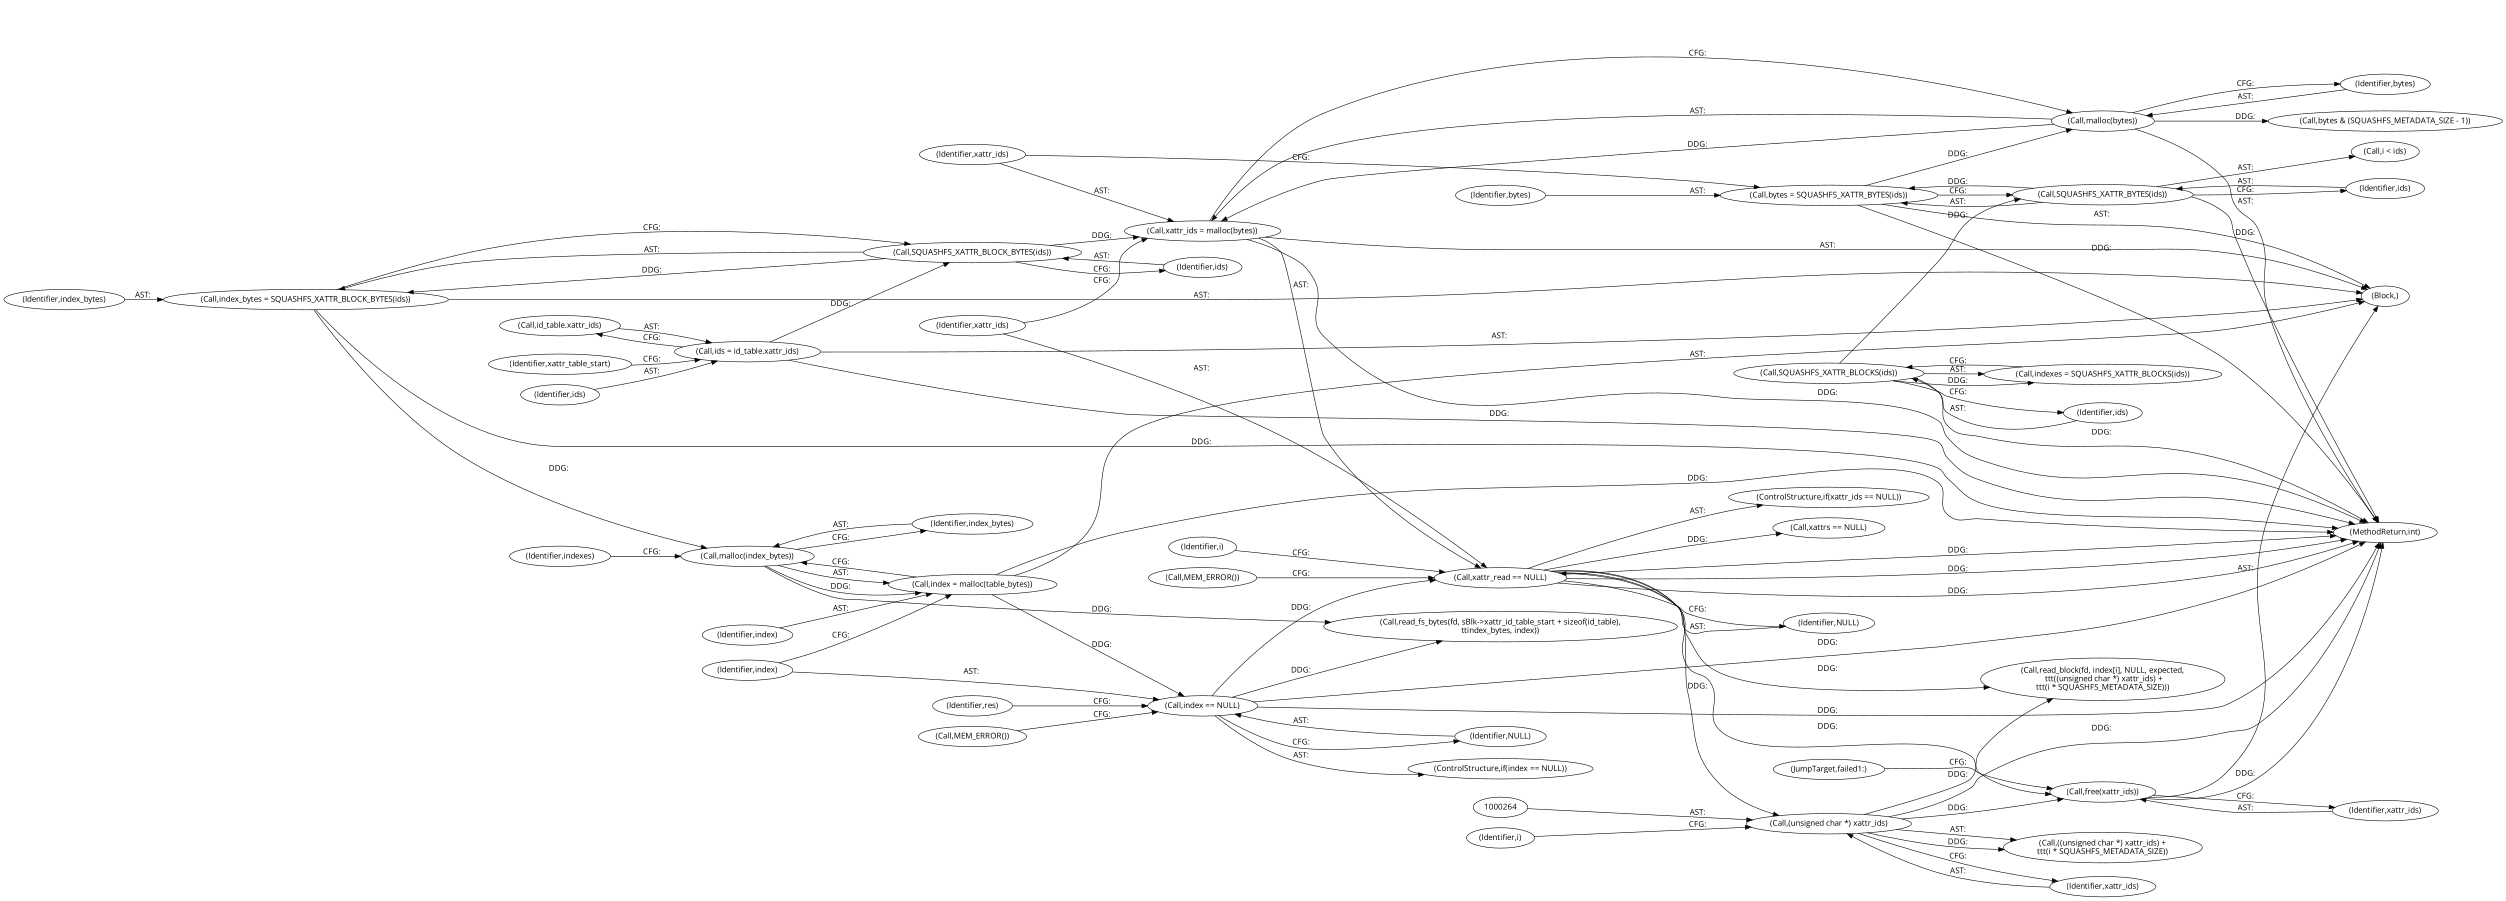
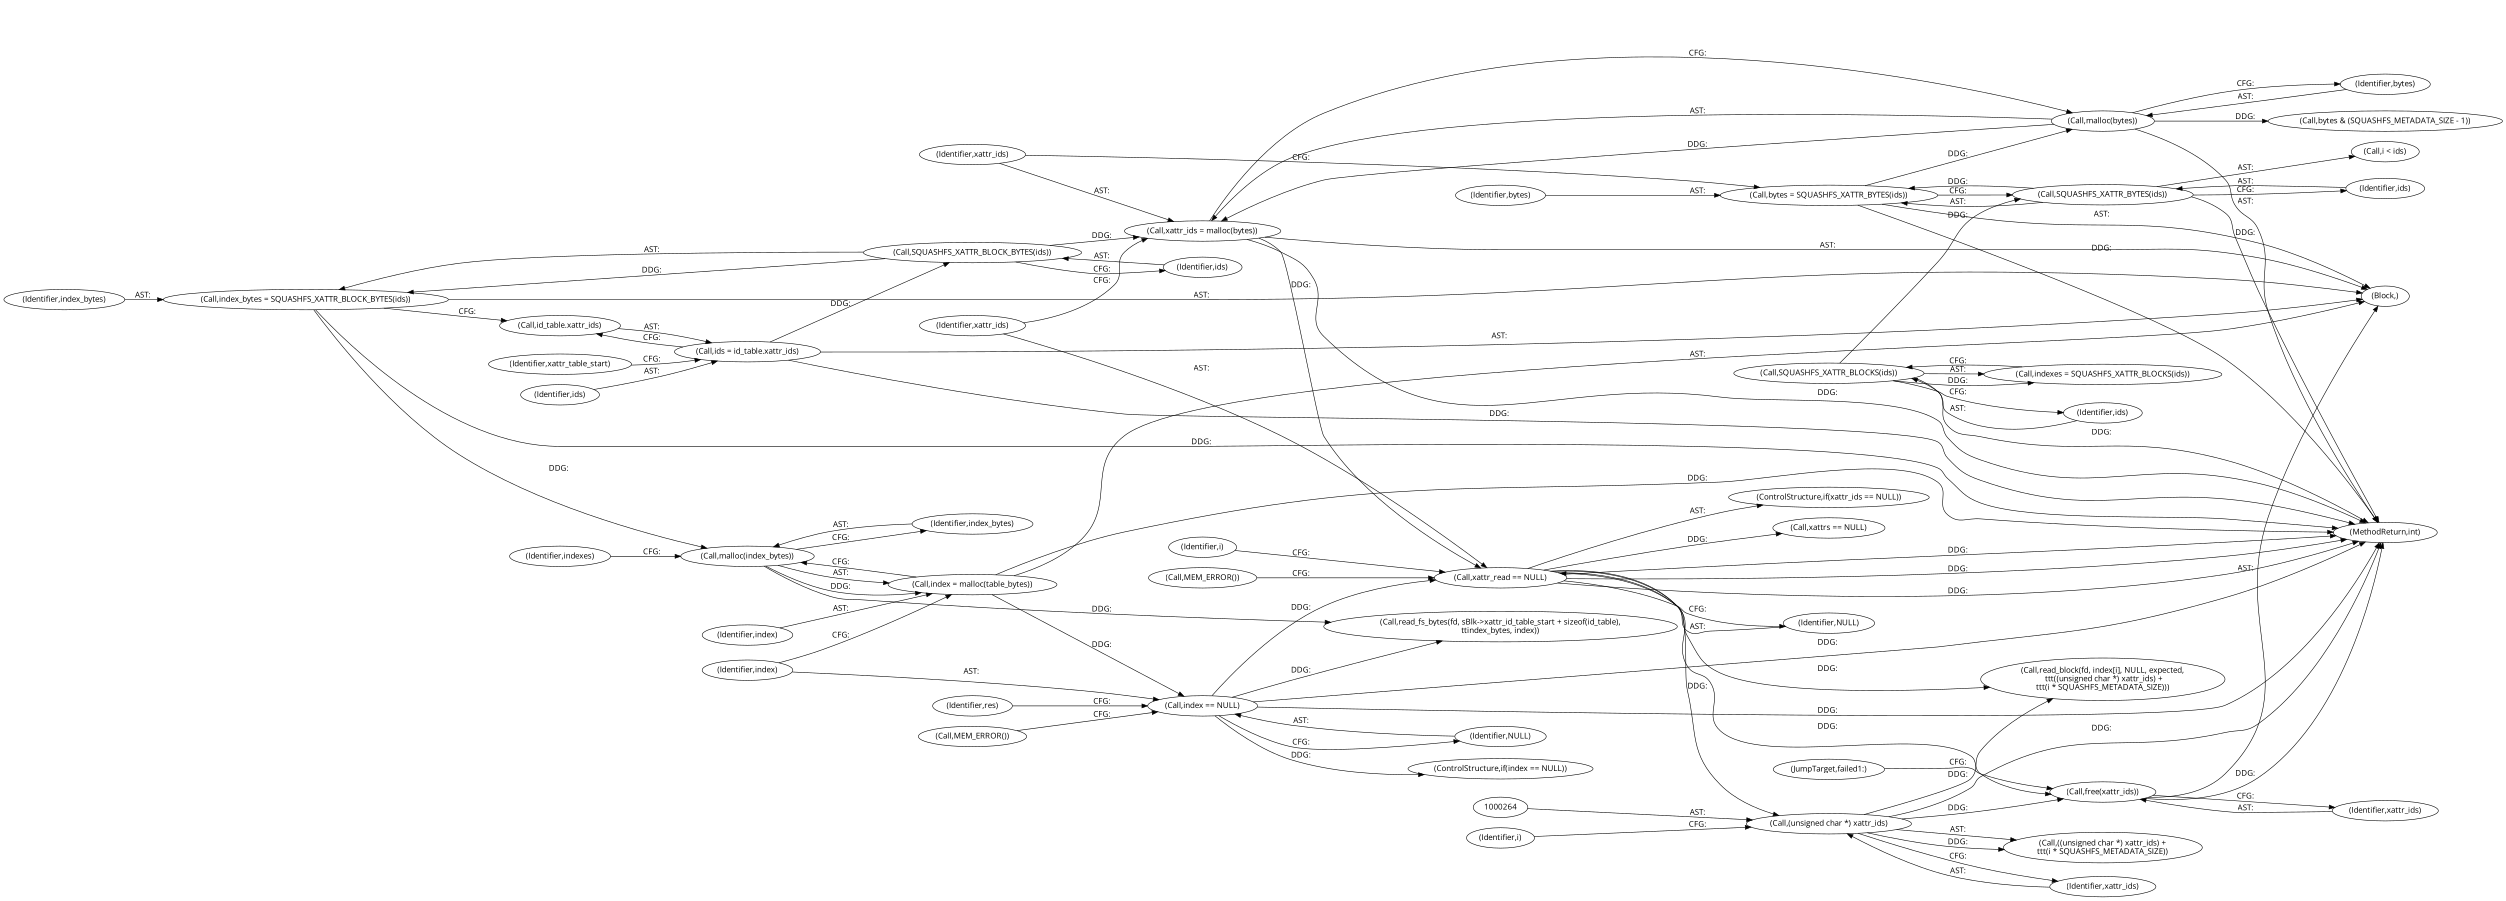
edge "(Call,index_bytes = SQUASHFS_XATTR_BLOCK_BYTES(ids))" -> "(Call,SQUASHFS_XATTR_BLOCK_BYTES(ids))": now "(Call,index_bytes = SQUASHFS_XATTR_BLOCK_BYTES(ids))" -> "(Call,id_table.xattr_ids)"
edge "(Call,xattr_ids = malloc(bytes))" -> "(Call,xattr_read == NULL)": label "AST: " -> "DDG: "
edge "(Call,index == NULL)" -> "(ControlStructure,if(index == NULL))": label "AST: " -> "DDG: "
